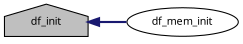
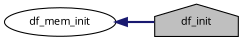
edge "df_mem_init" -> "df_init": reversed
